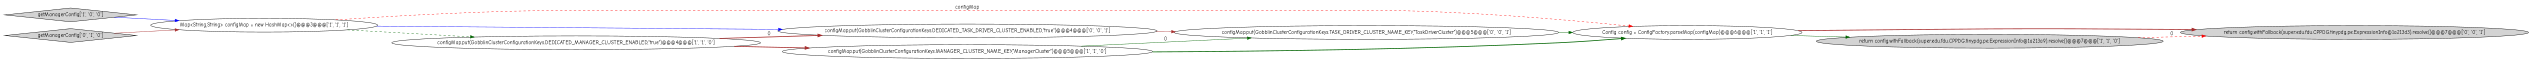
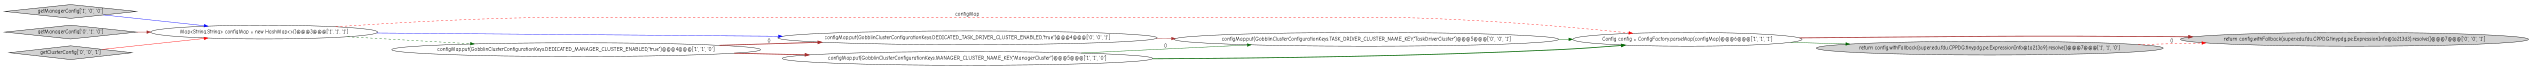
node "getClusterConfig['0', '0', '1']": added
